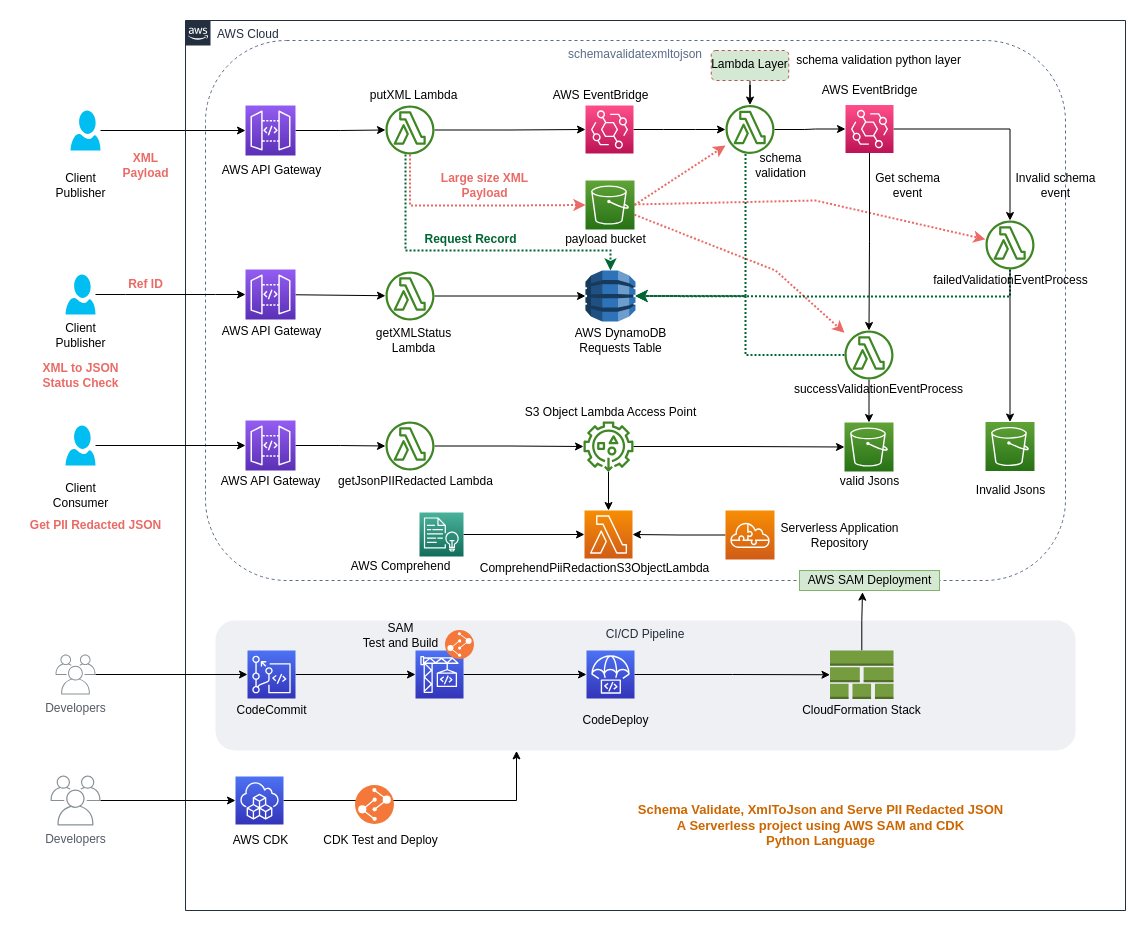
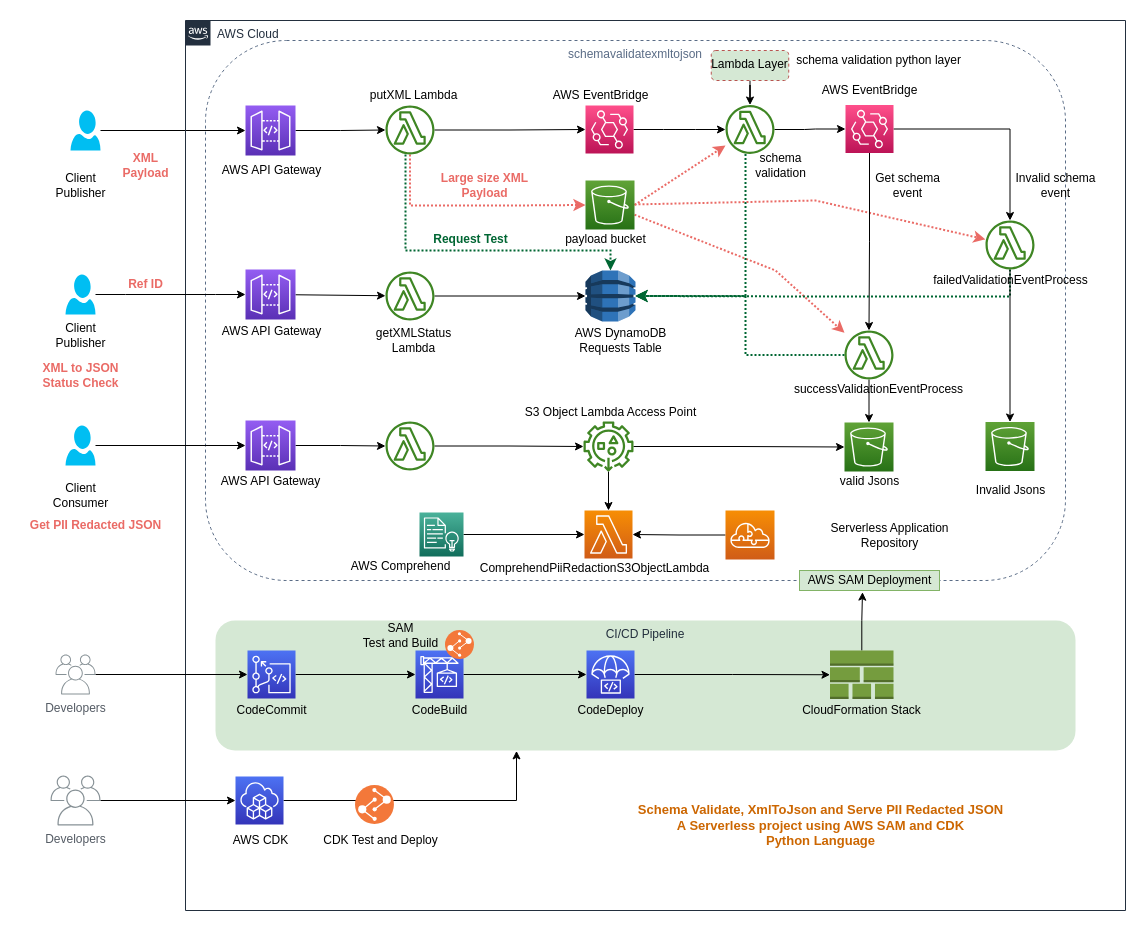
node "Request Record": label "Request Record" -> "Request Test"
node "getJsonPIIRedacted Lambda": removed
node "Serverless Application Repository": moved (840, 536) -> (890, 536)
node "CI/CD Pipeline": fillcolor #eff0f3 -> #d5e8d4
node "CodeBuild": added
node "CodeDeploy": moved (616, 721) -> (611, 711)
